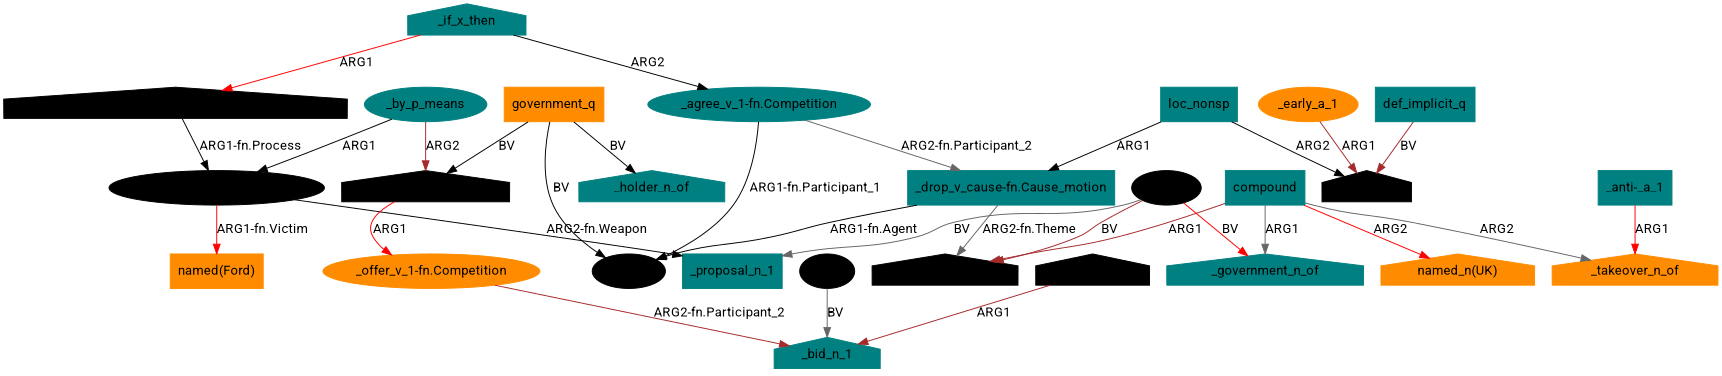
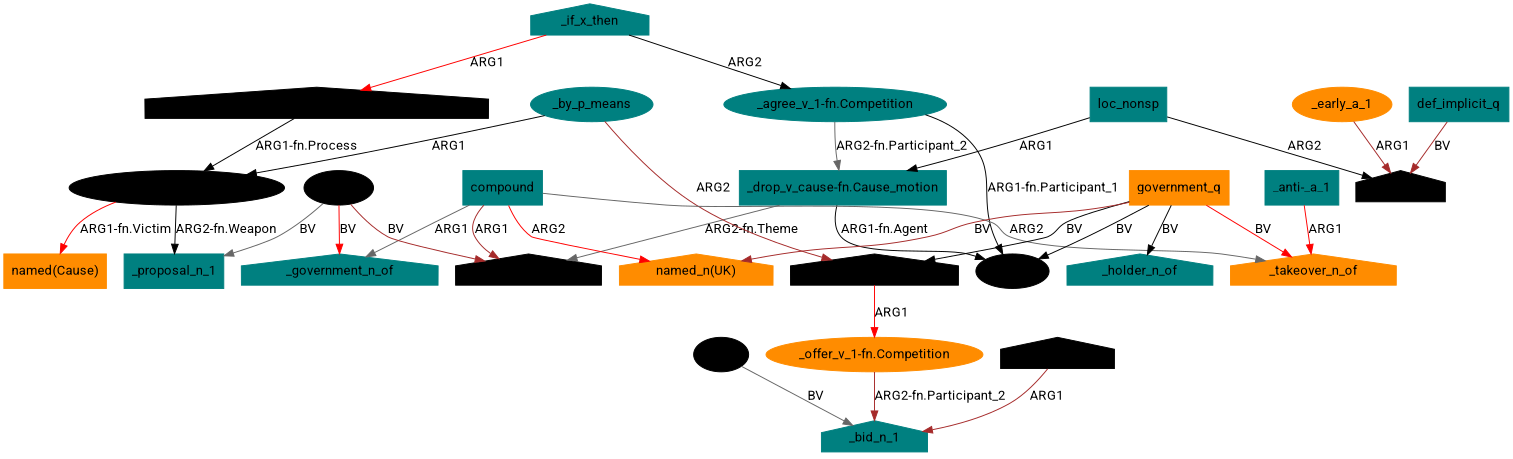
edge "government_q" -> "_takeover_n_of": added, label "BV"
edge "government_q" -> "named_n(UK)": added, label "BV"
node "named(Ford)": label "named(Ford)" -> "named(Cause)"
